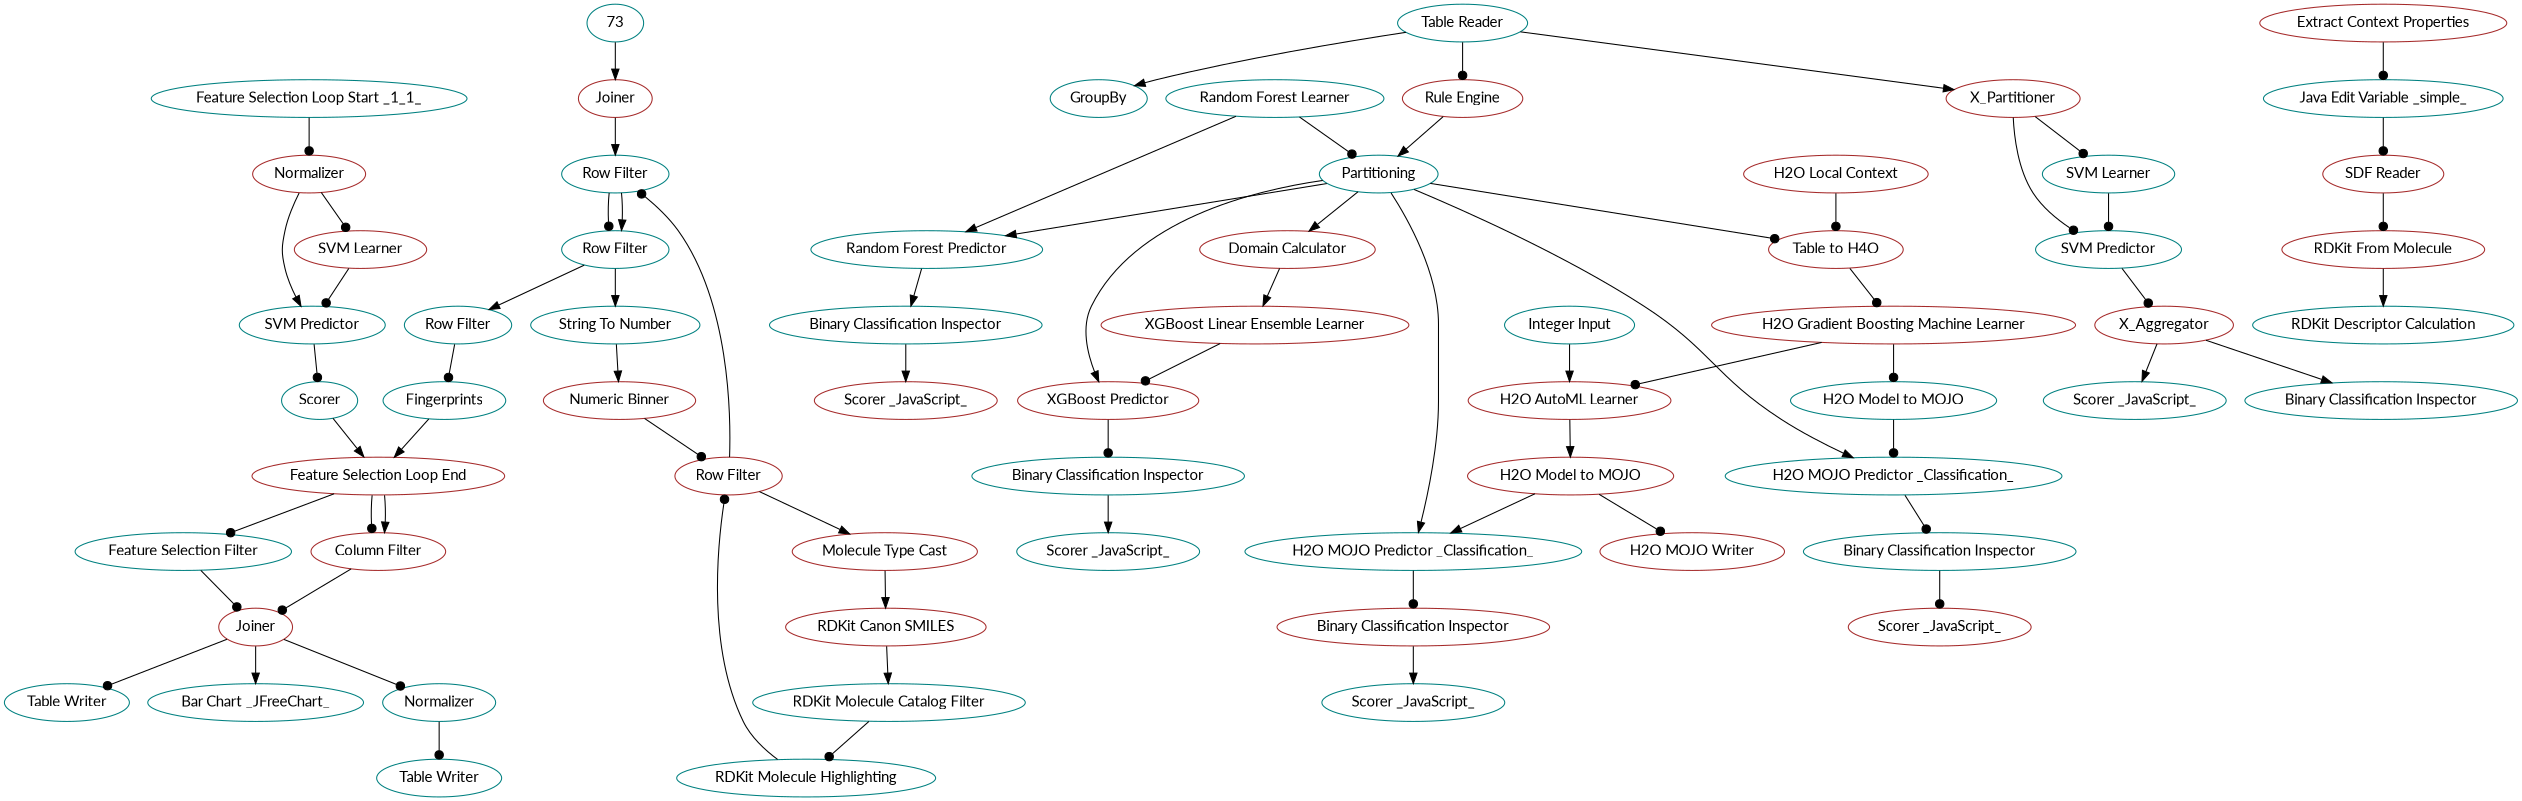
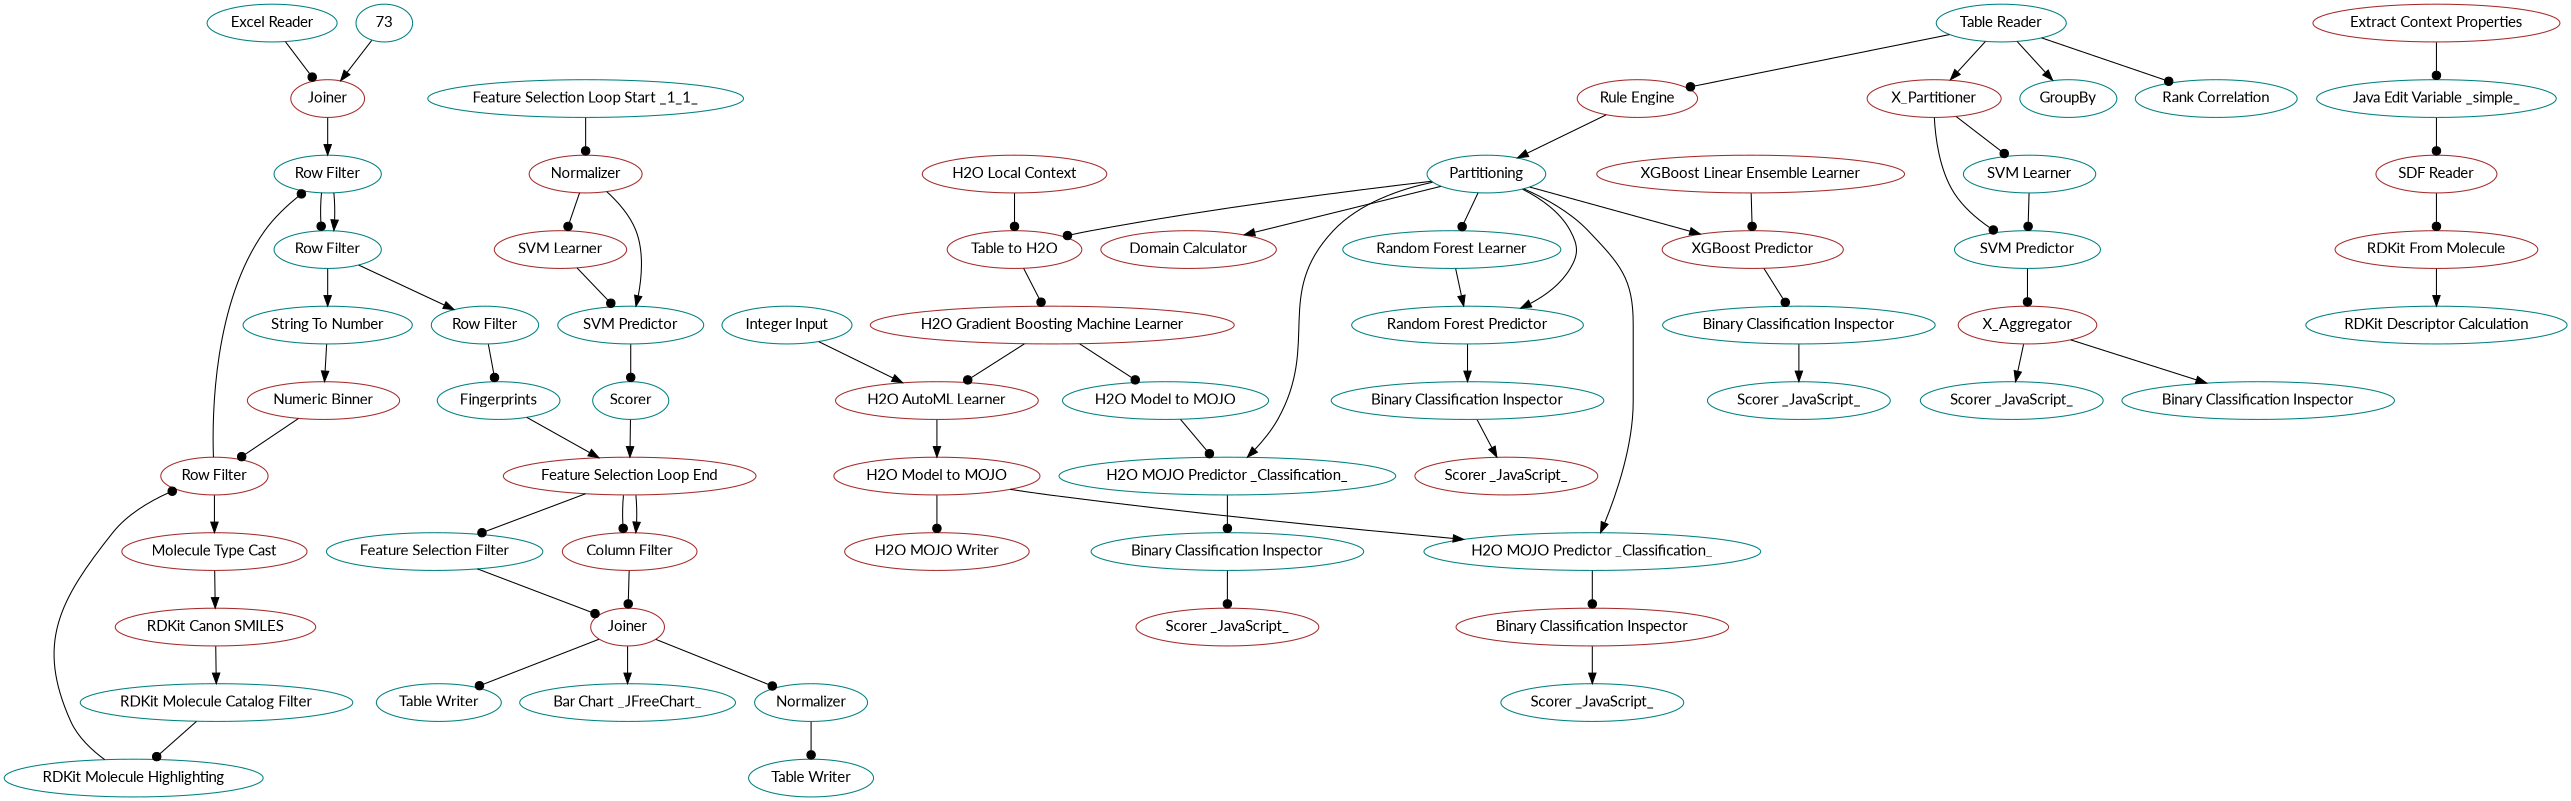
node "Excel Reader": added
node "Rank Correlation": added
edge "Random Forest Learner" -> "Partitioning": reversed
node "Table to H4O": label "Table to H4O" -> "Table to H2O"
edge "Domain Calculator" -> "XGBoost Linear Ensemble Learner": removed
